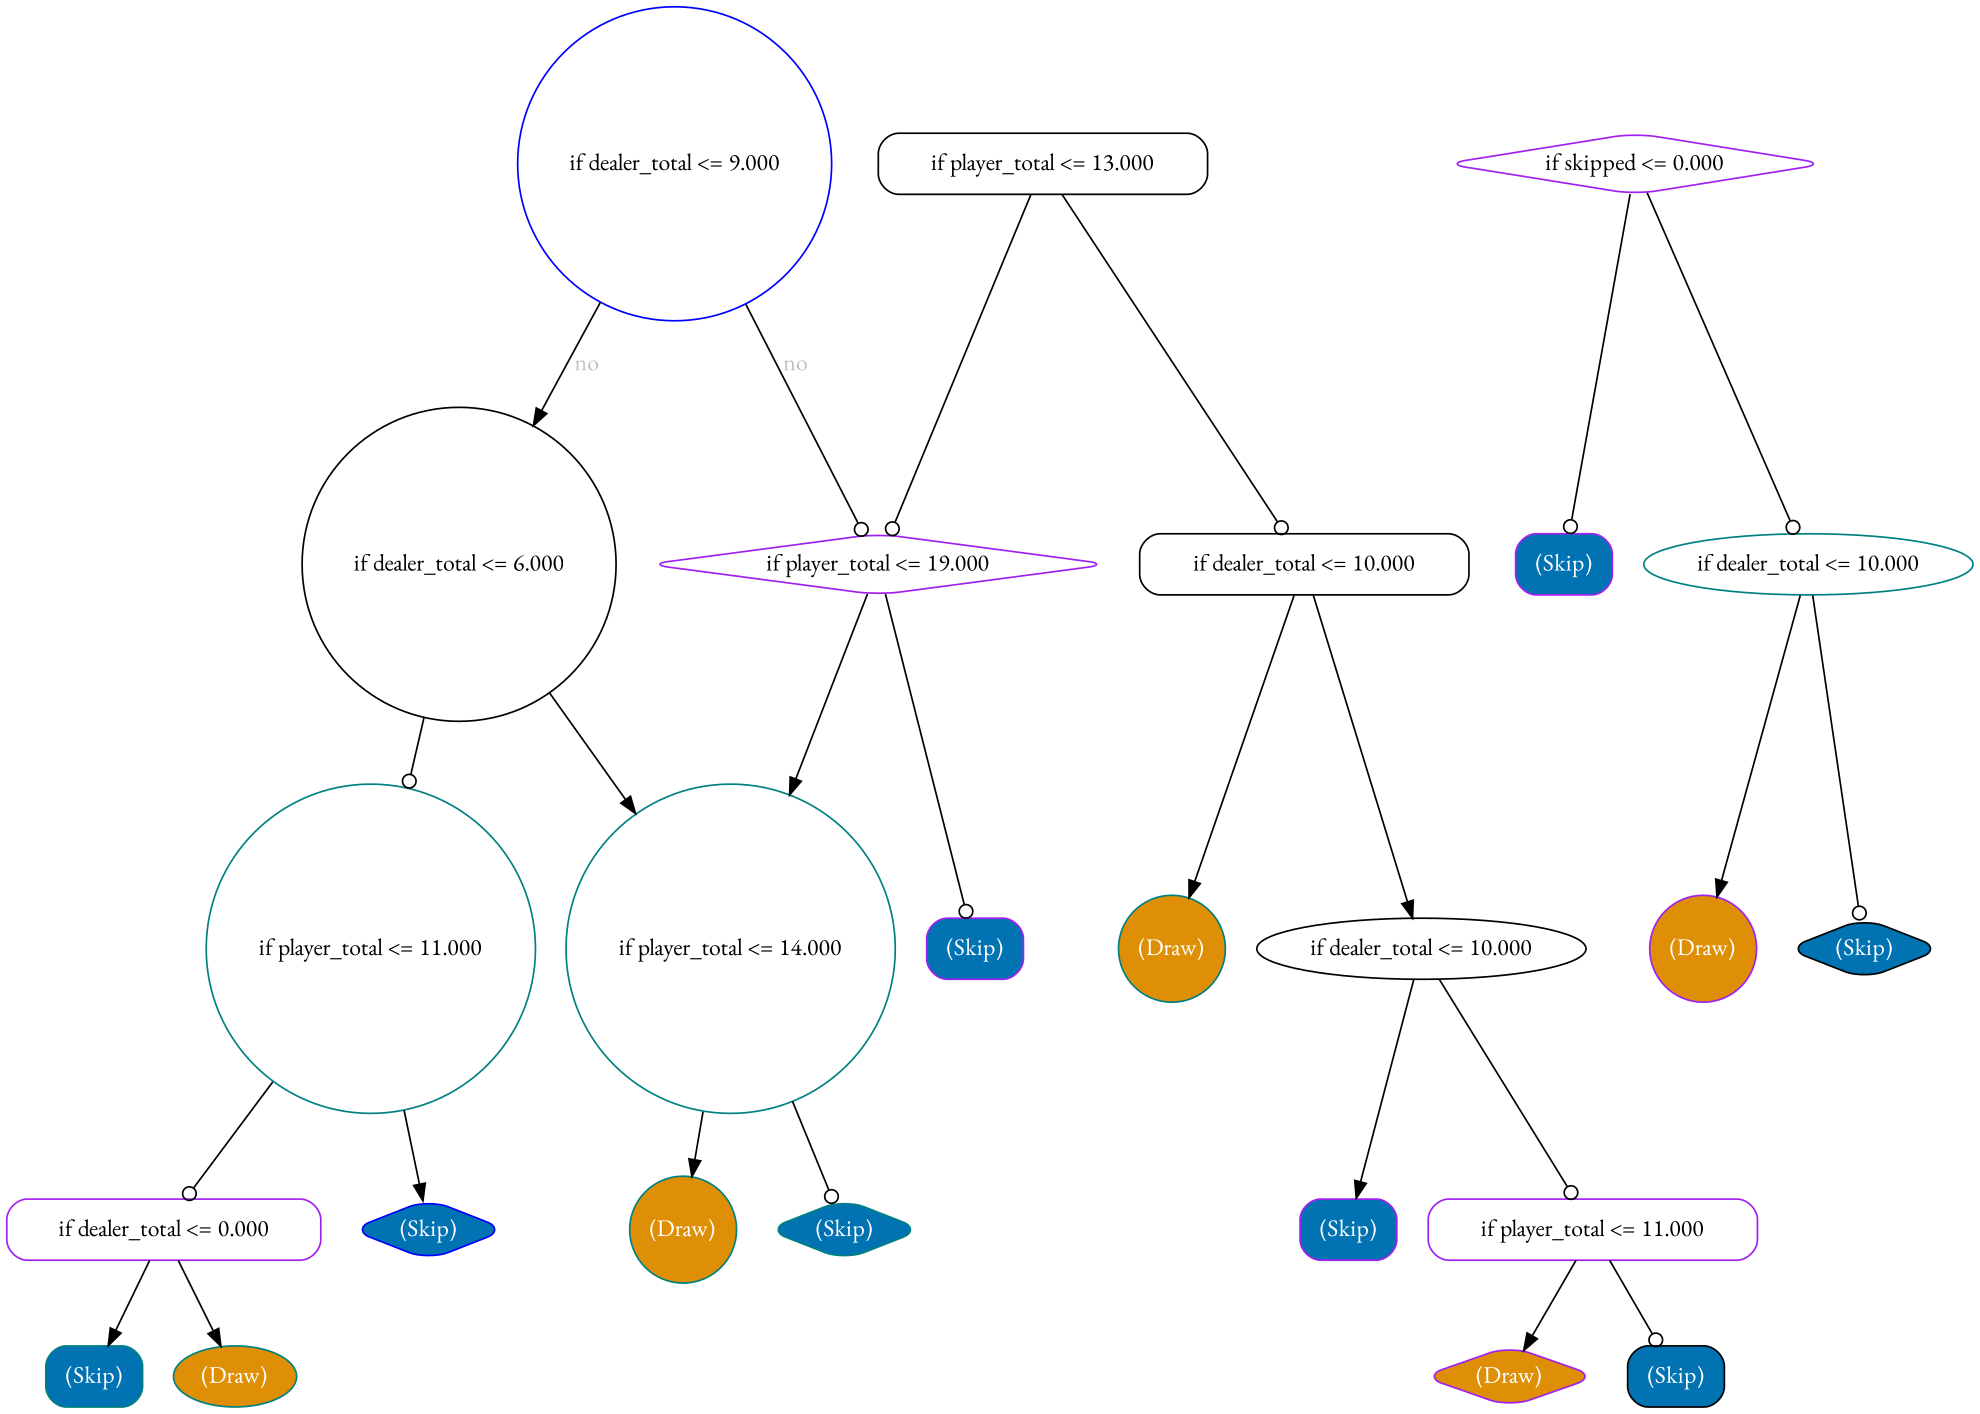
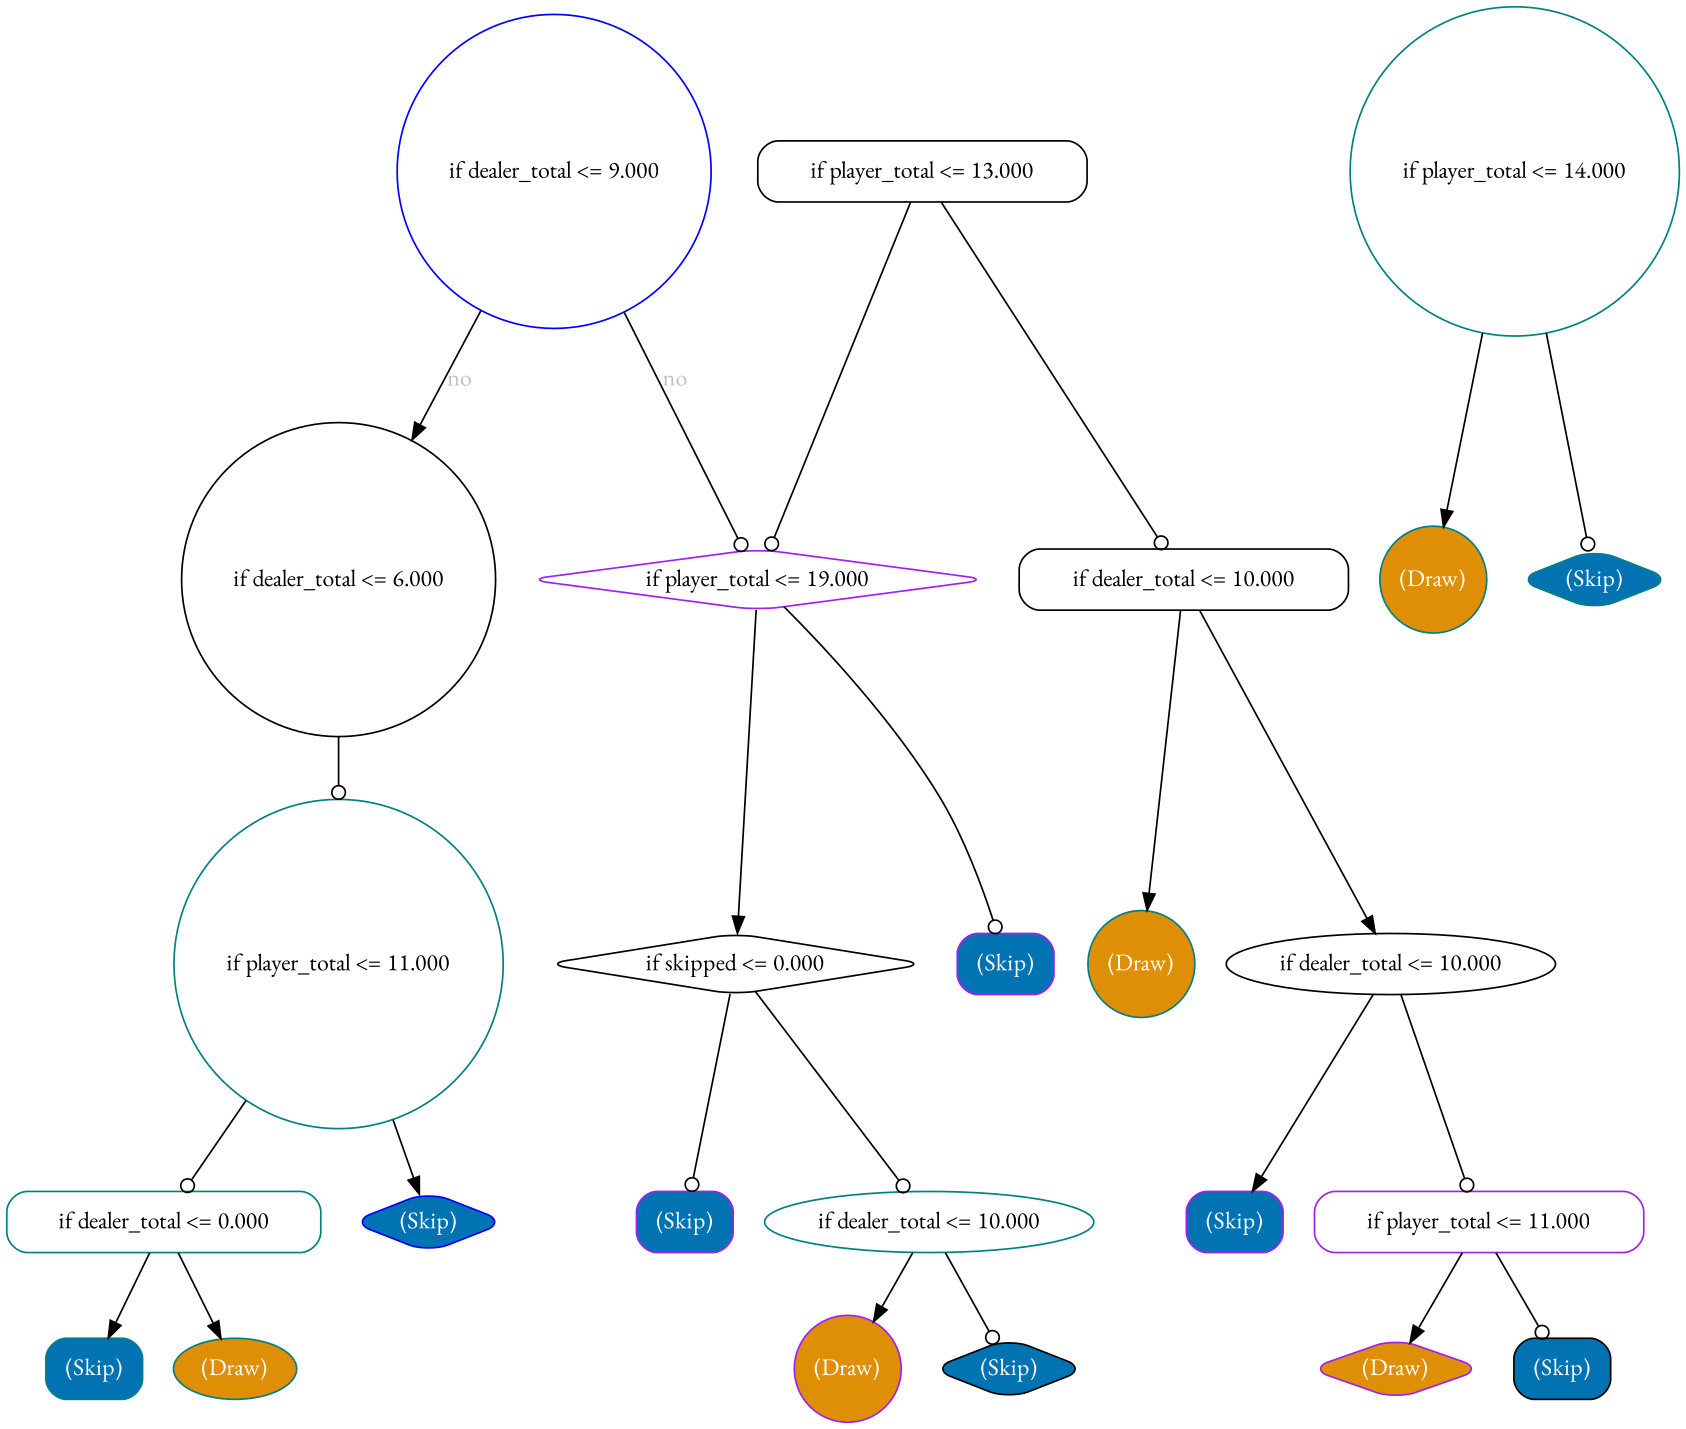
node "if skipped <= 0.000": color purple -> black
edge "if player_total <= 19.000" -> "if player_total <= 14.000": now "if player_total <= 19.000" -> "if skipped <= 0.000"
edge "if dealer_total <= 6.000" -> "if player_total <= 14.000": removed
node "if dealer_total <= 0.000": color purple -> teal
